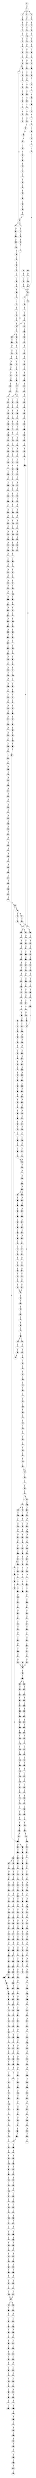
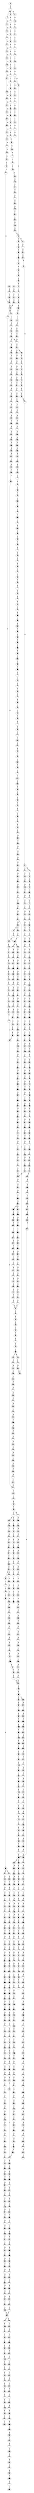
node "S247": added
edge "S472" -> "S488": now "S472" -> "S480"
edge "S535" -> "S553": now "S544" -> "S553"
